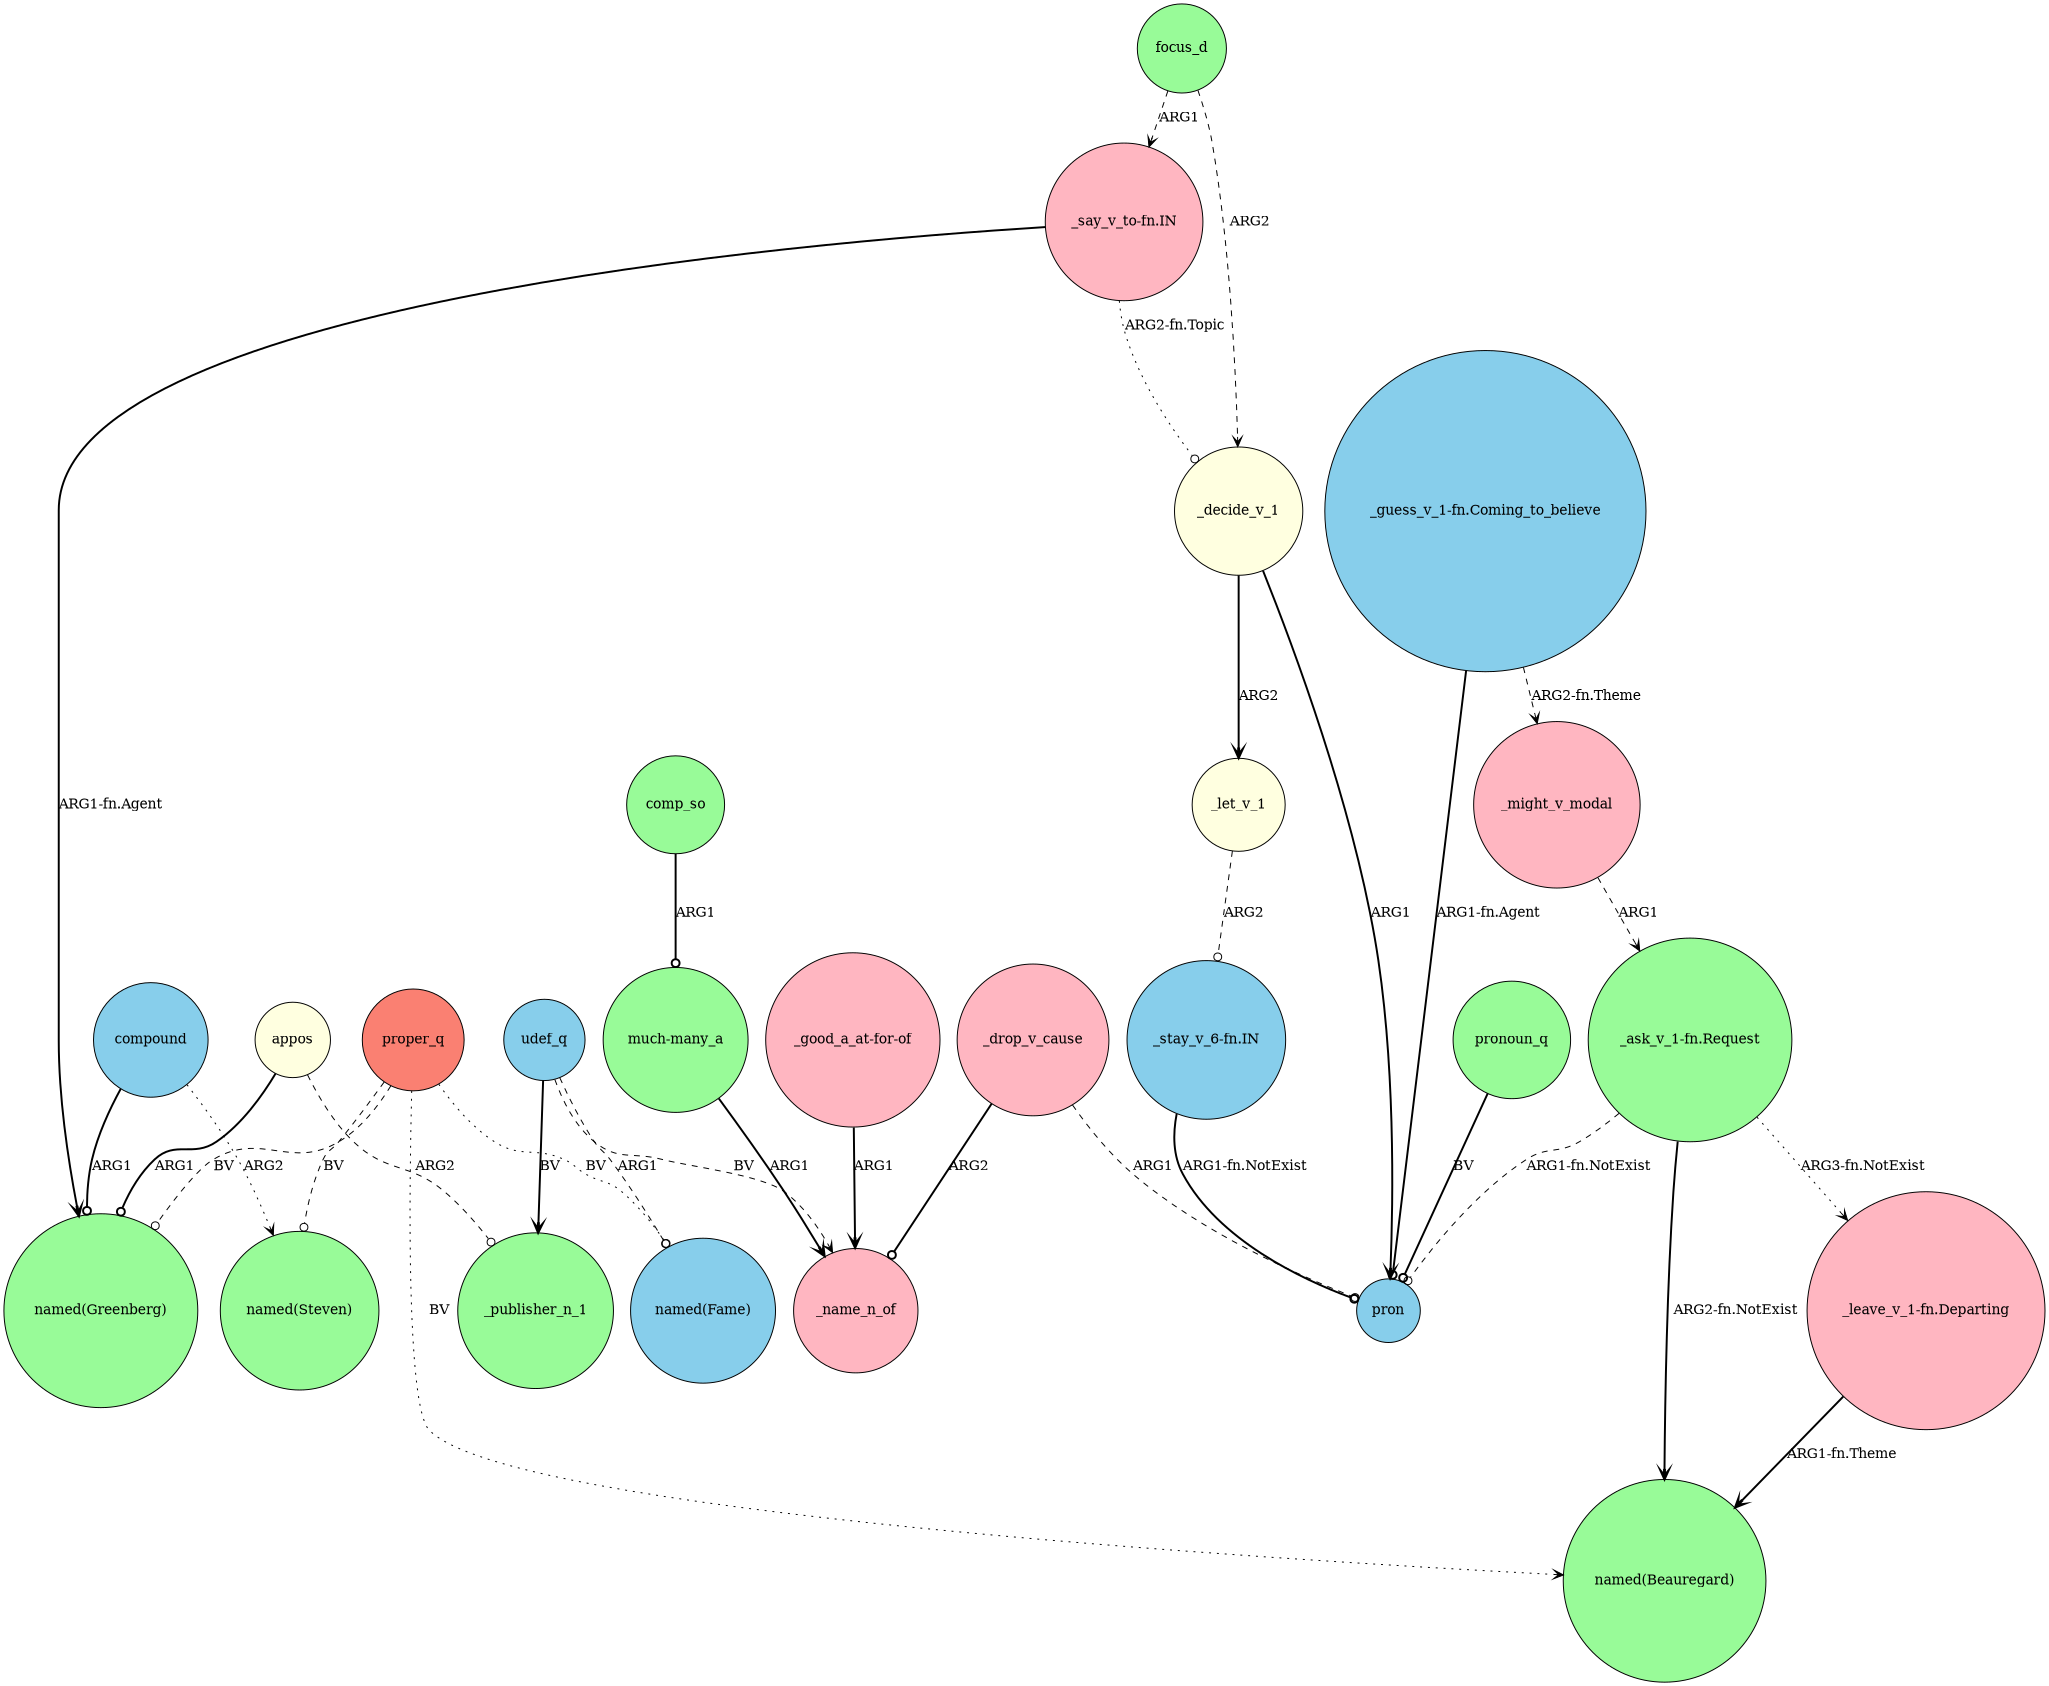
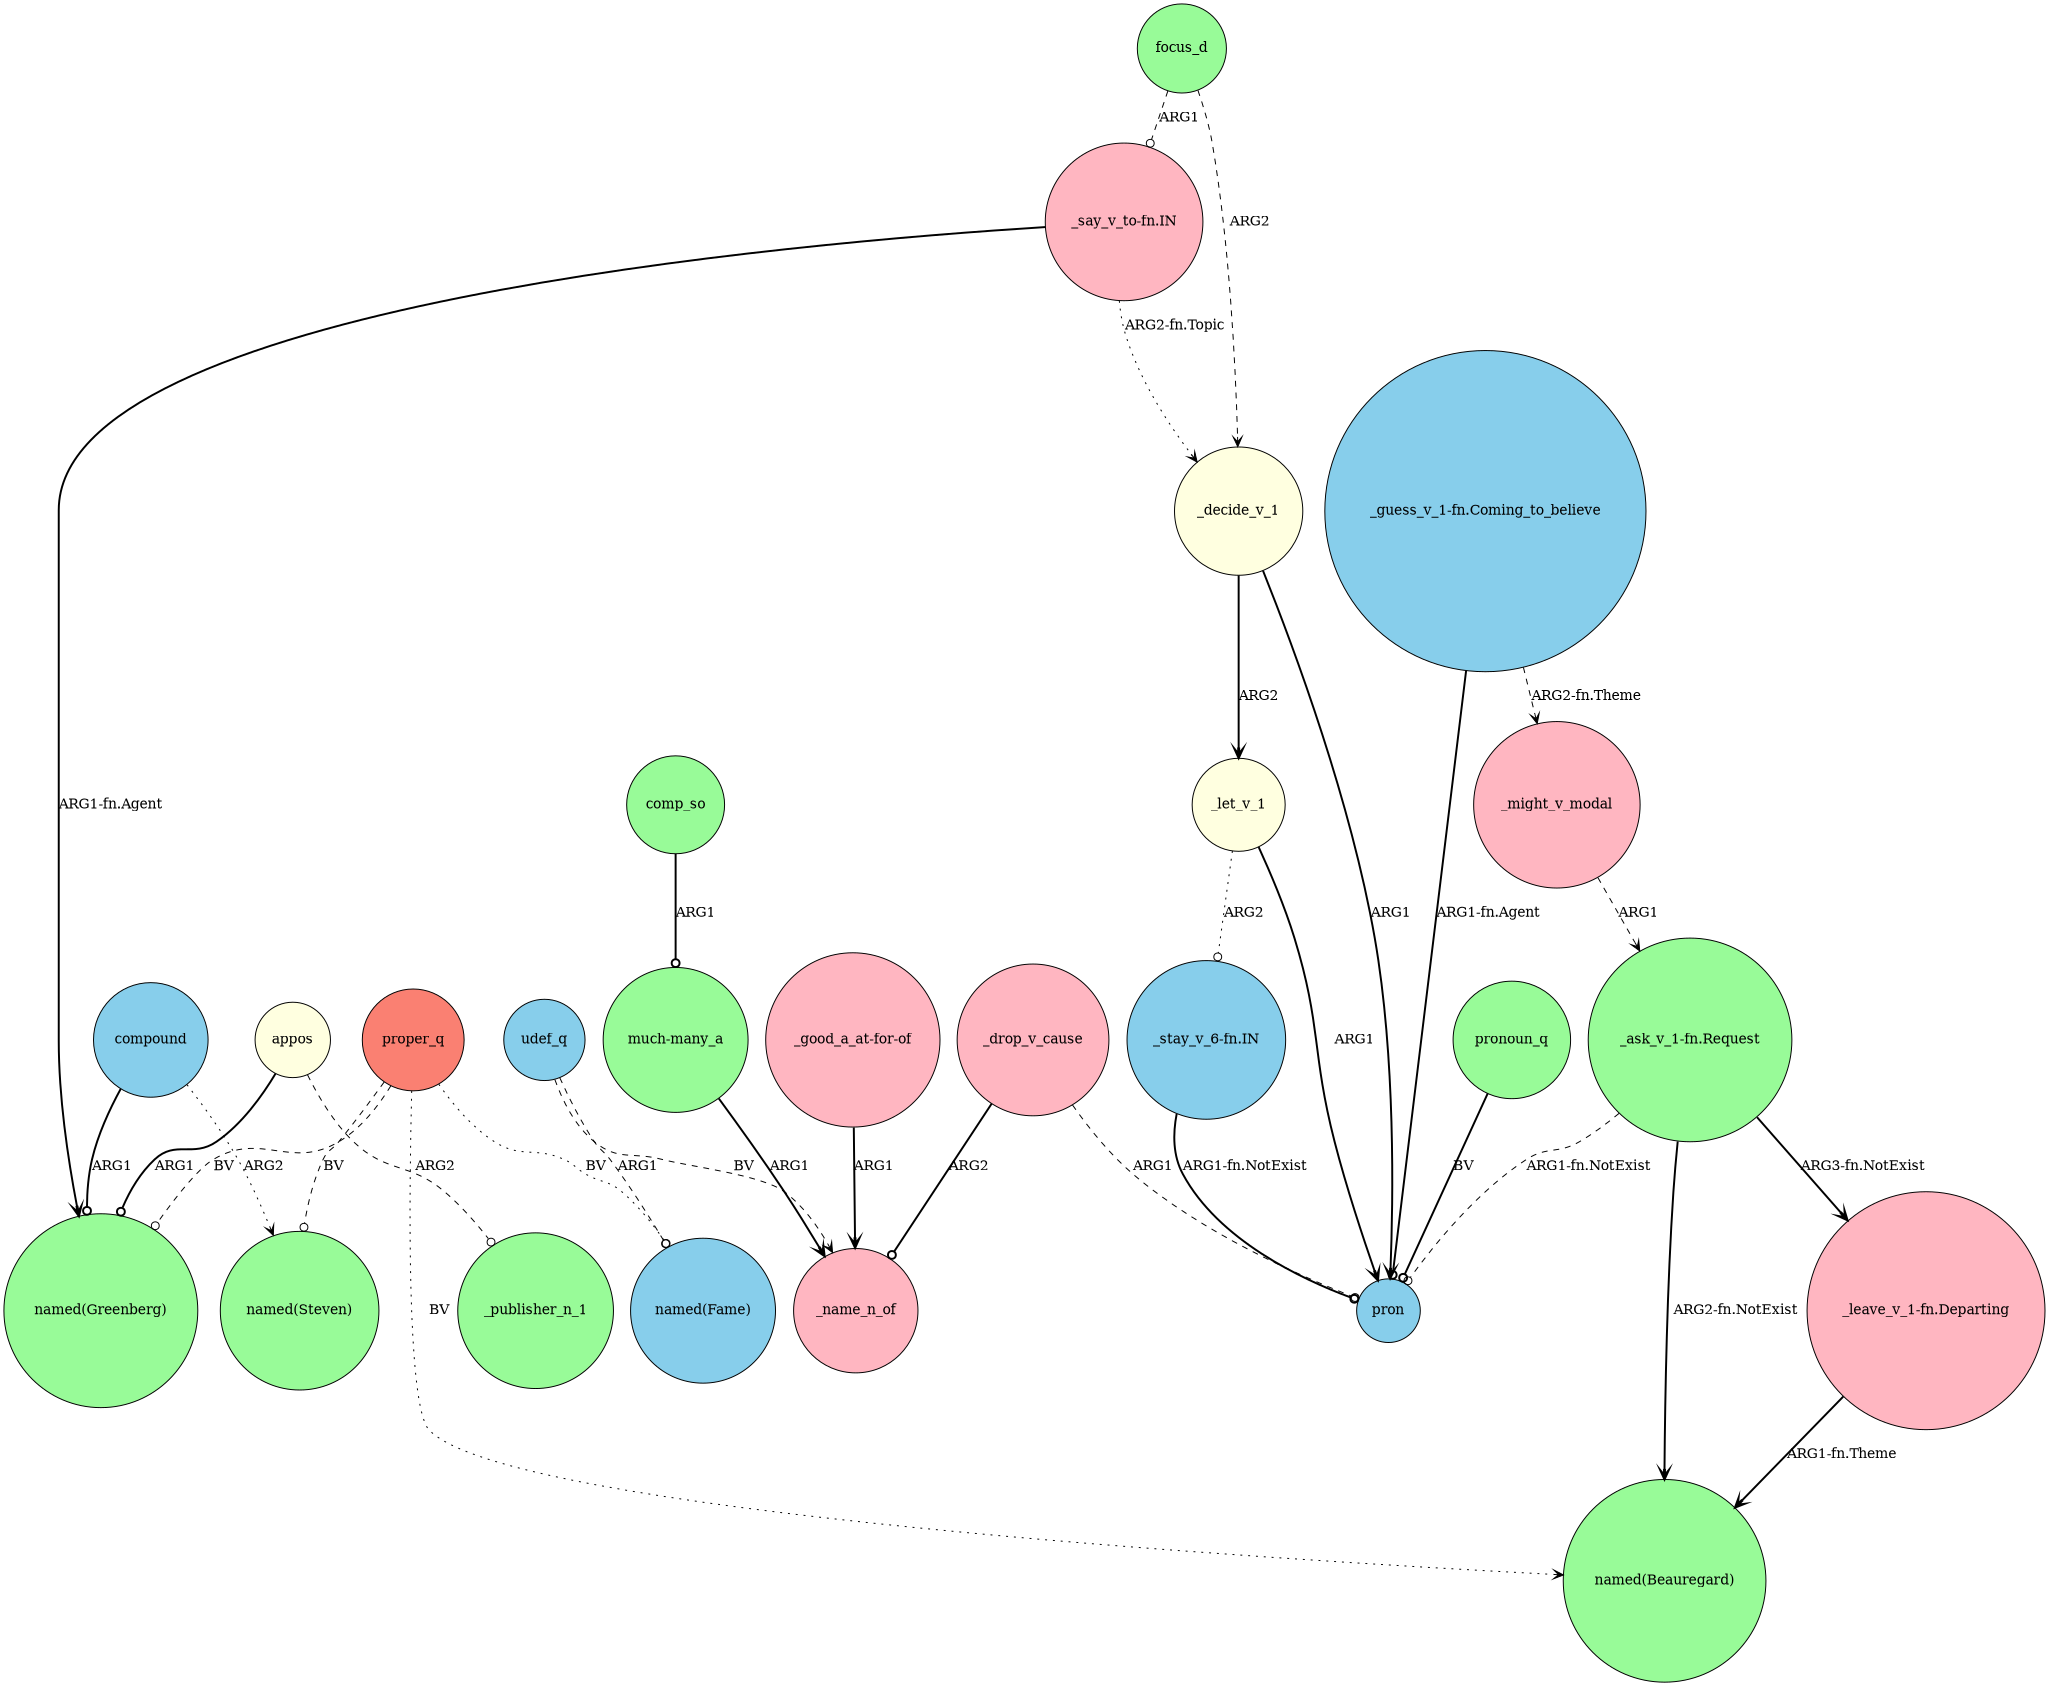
edge "focus_d" -> "_say_v_to-fn.IN": arrowhead vee -> odot
edge "_say_v_to-fn.IN" -> "_decide_v_1": arrowhead odot -> vee
edge "_let_v_1" -> "_stay_v_6-fn.IN": style dashed -> dotted
edge "_let_v_1" -> "pron": added, label "ARG1"
edge "udef_q" -> "_publisher_n_1": removed, label "BV"
edge "_ask_v_1-fn.Request" -> "_leave_v_1-fn.Departing": style dotted -> bold
